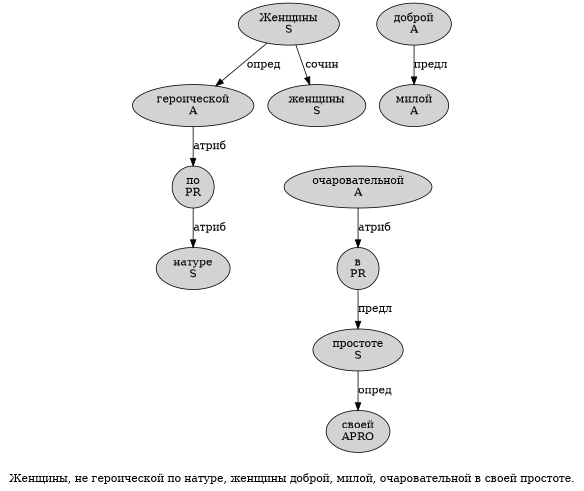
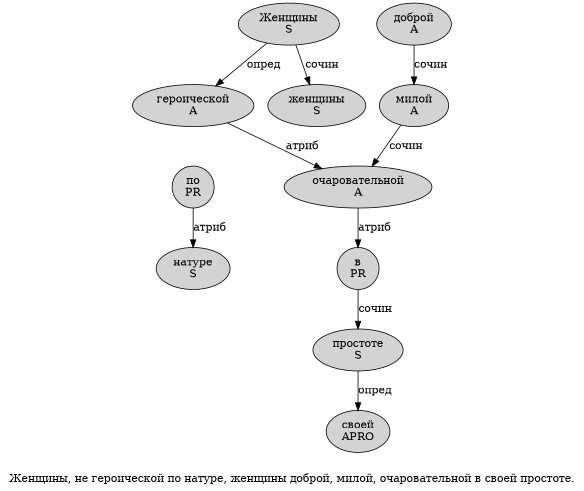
edge "доброй A" -> "милой A": label "предл" -> "сочин"
edge "героической A" -> "по PR": now "героической A" -> "очаровательной A"
edge "милой A" -> "очаровательной A": added, label "сочин"
edge "в PR" -> "простоте S": label "предл" -> "сочин"
